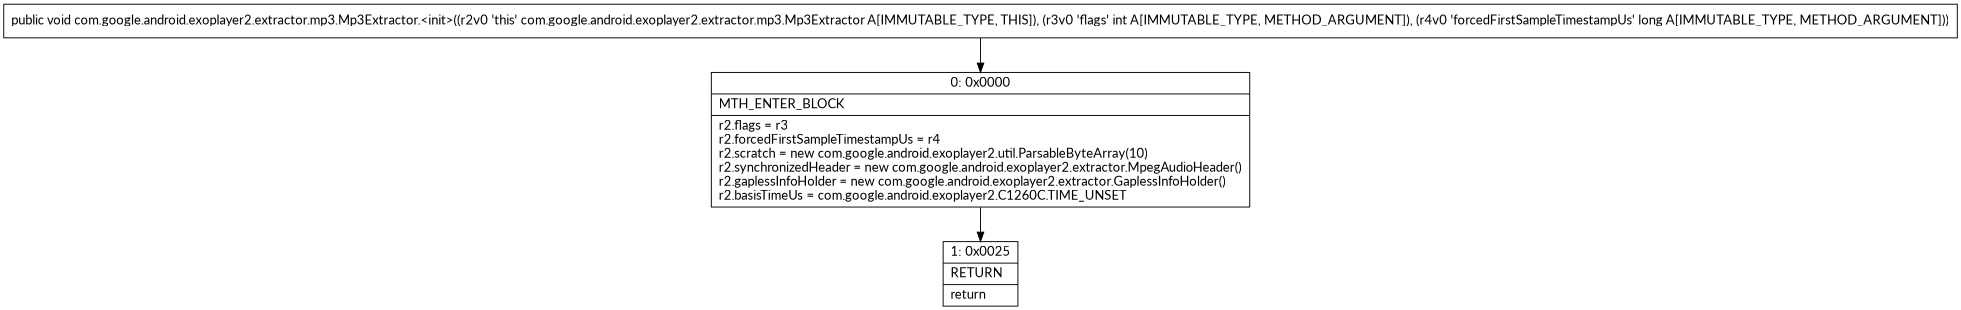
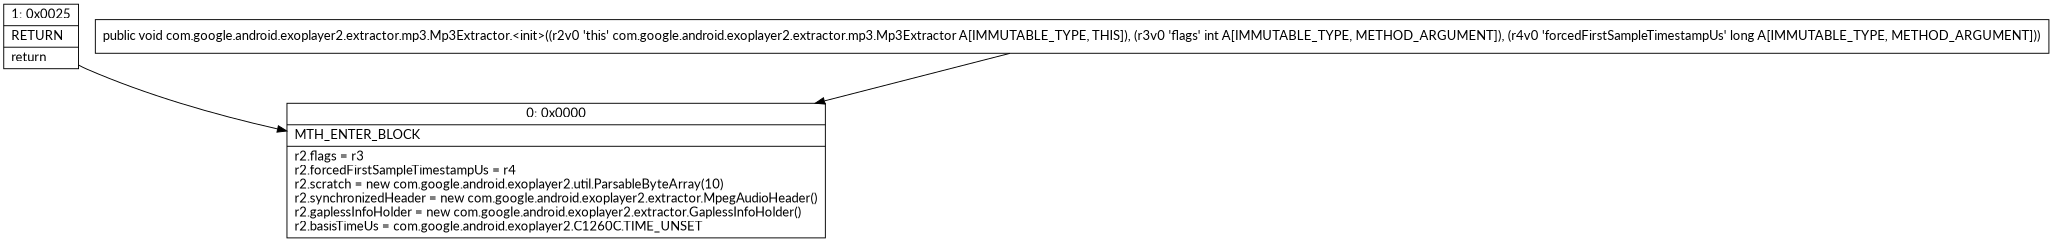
edge "0: 0x0000" -> "1: 0x0025": reversed
